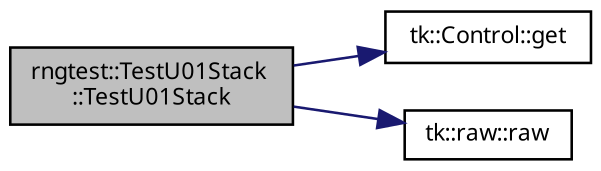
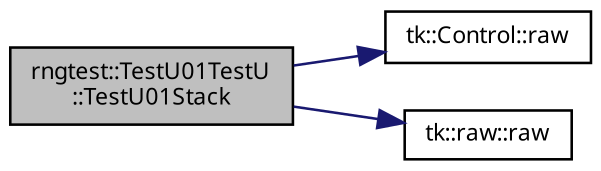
node "tk::Control::get": label "tk::Control::get" -> "tk::Control::raw"
node "rngtest::TestU01Stack ::TestU01Stack": label "rngtest::TestU01Stack ::TestU01Stack" -> "rngtest::TestU01TestU ::TestU01Stack"
